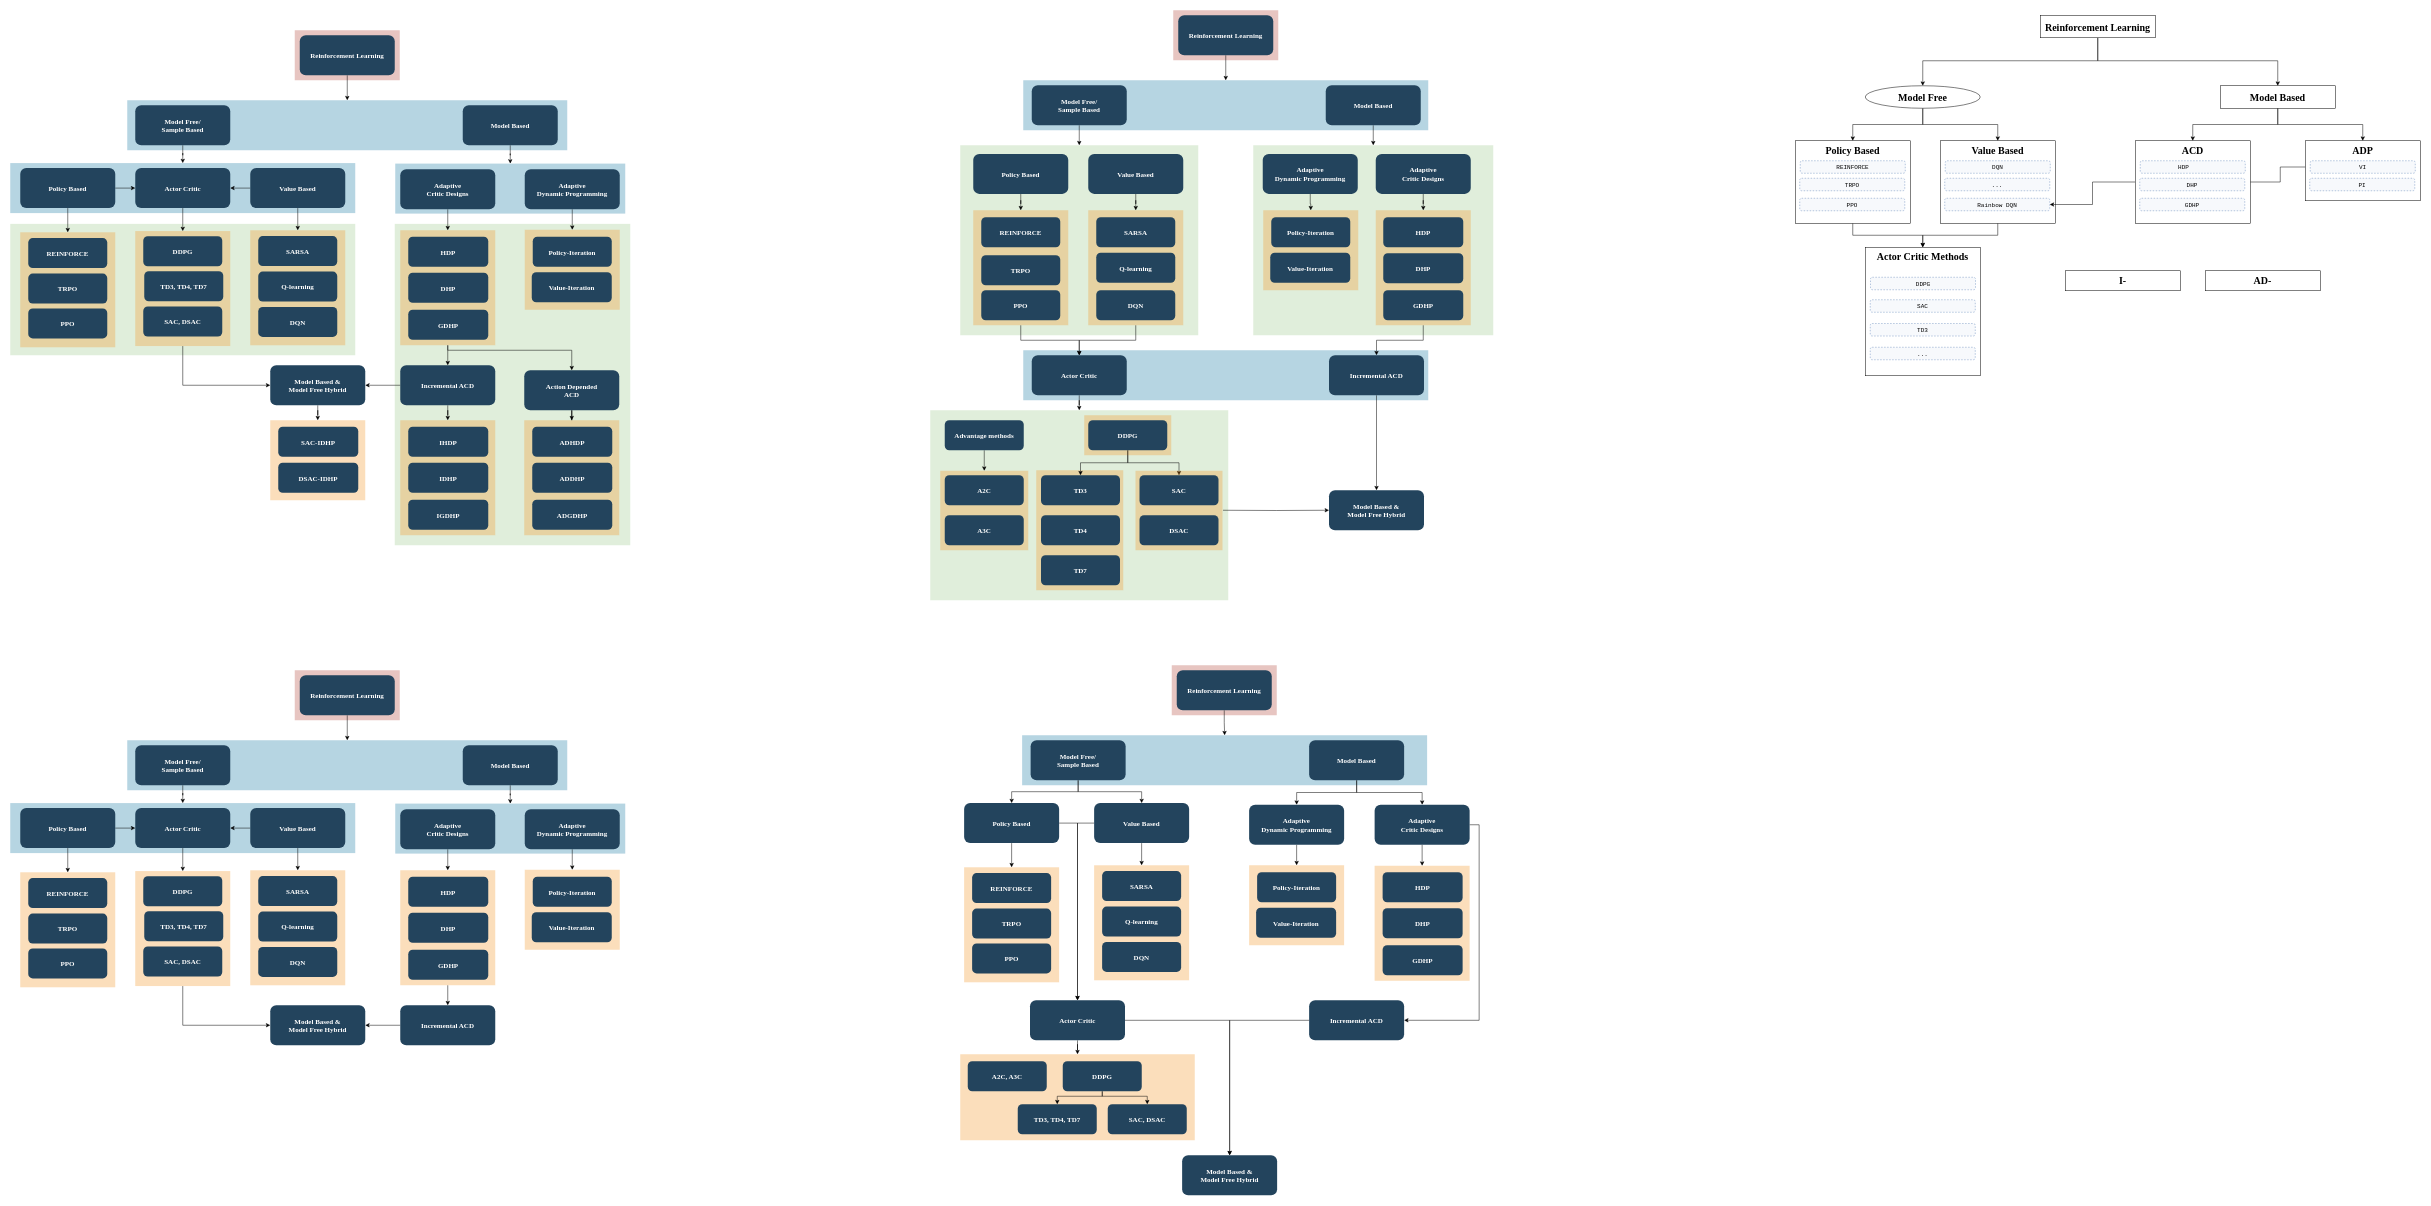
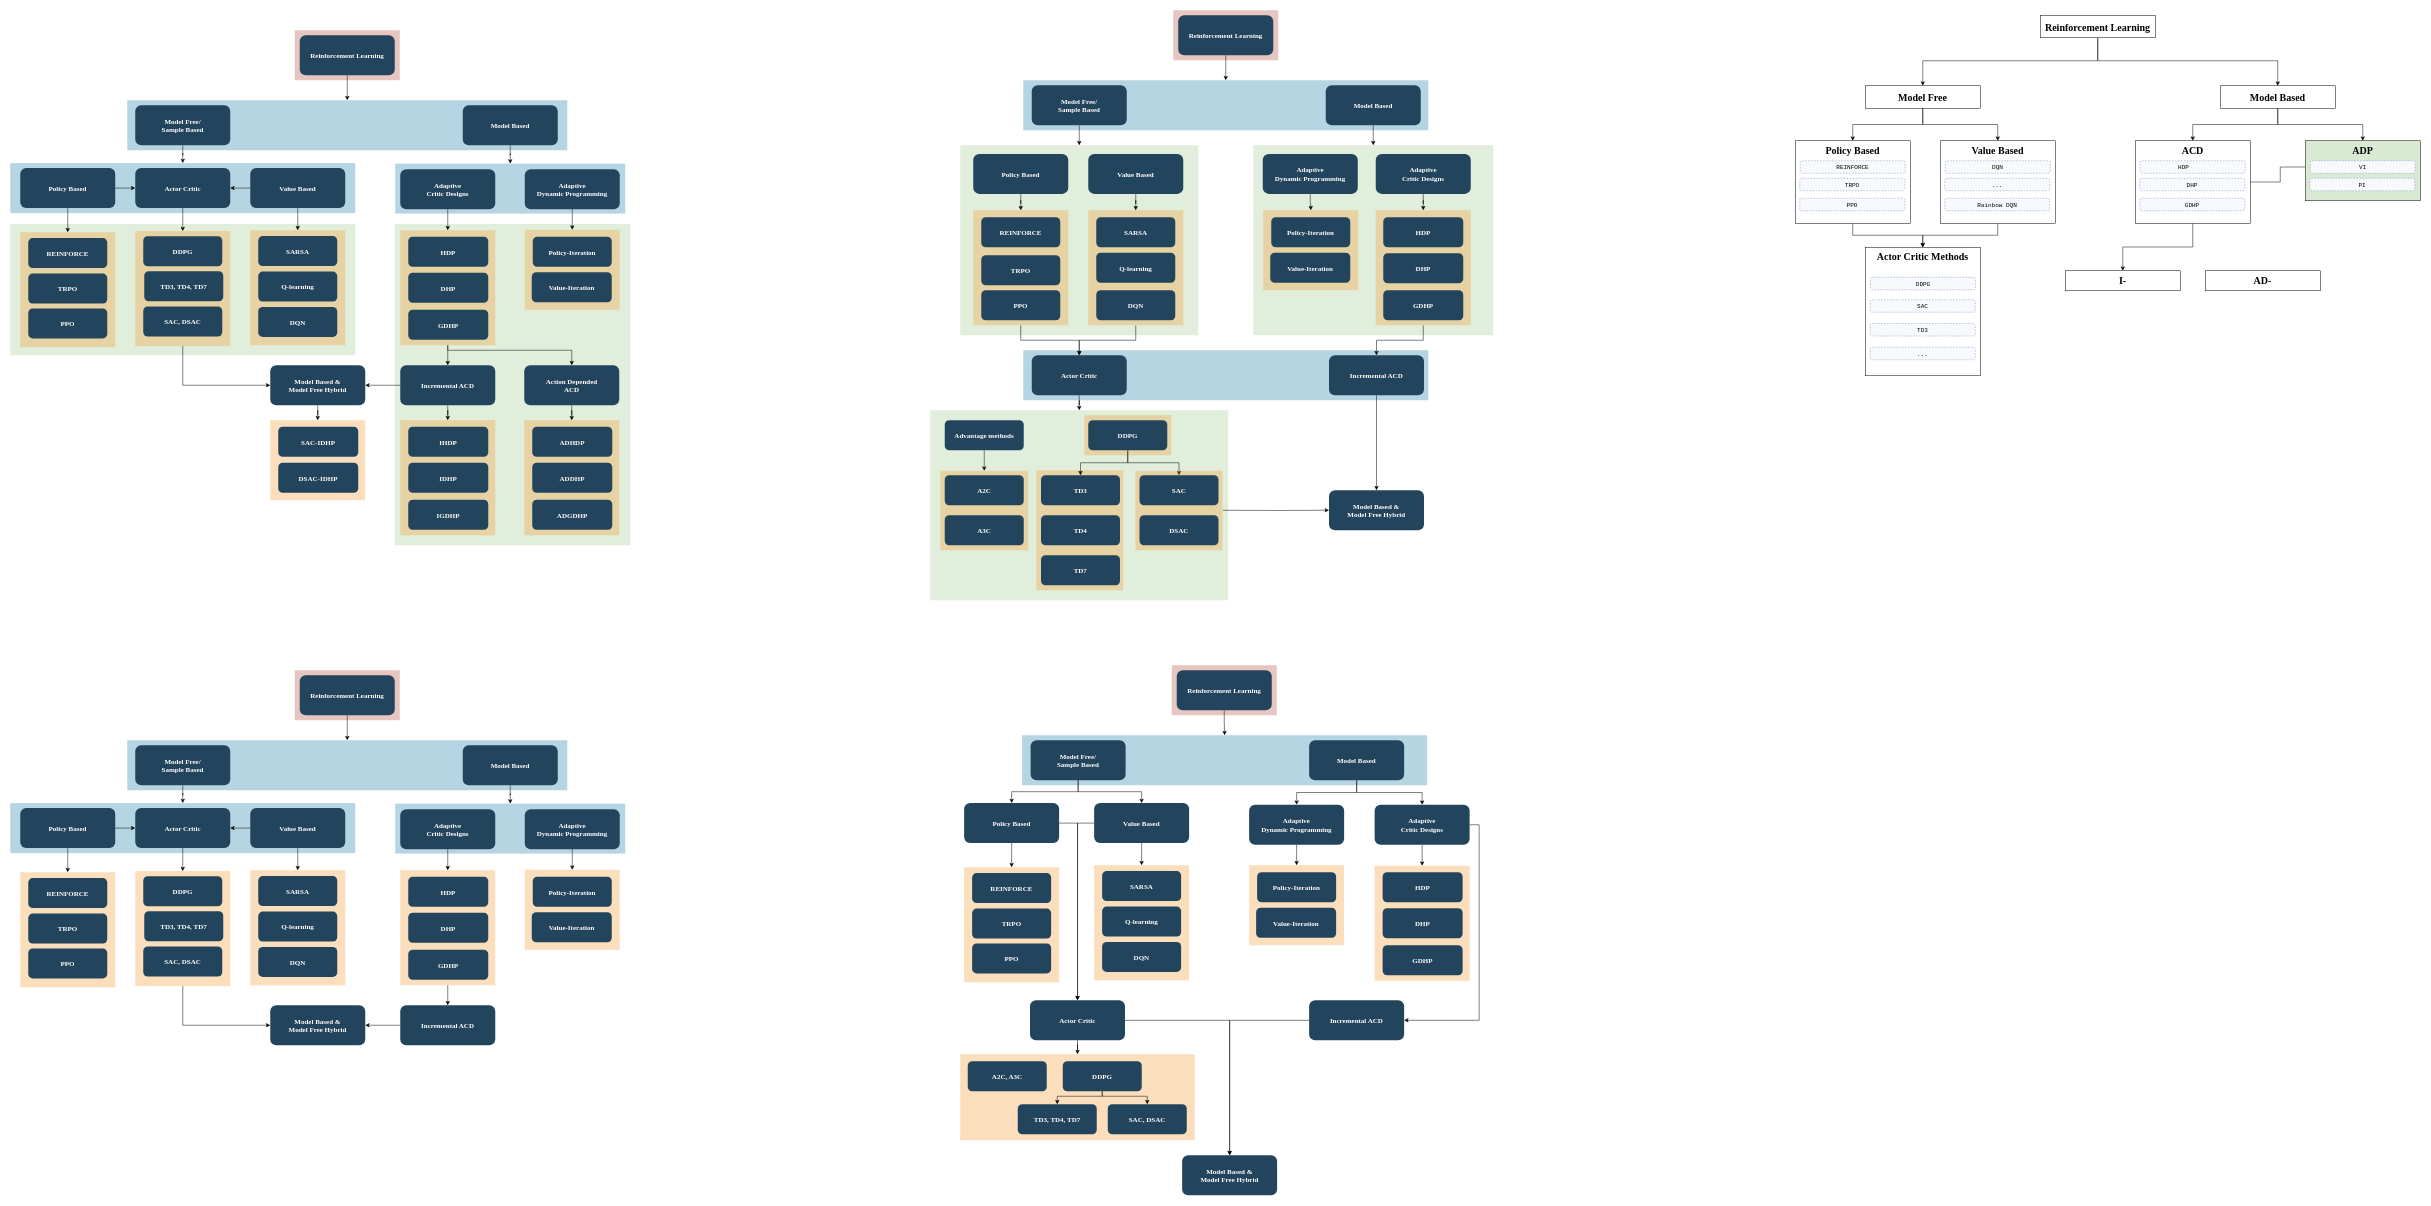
node "Model Free": shape ellipse -> rectangle
node "ADP": fillcolor #ffffff -> #d9ead3
edge "ACD" -> "Rainbow DQN": now "ACD" -> "I-"
node "Action Depended ACD": moved (572, 390) -> (572, 385)
